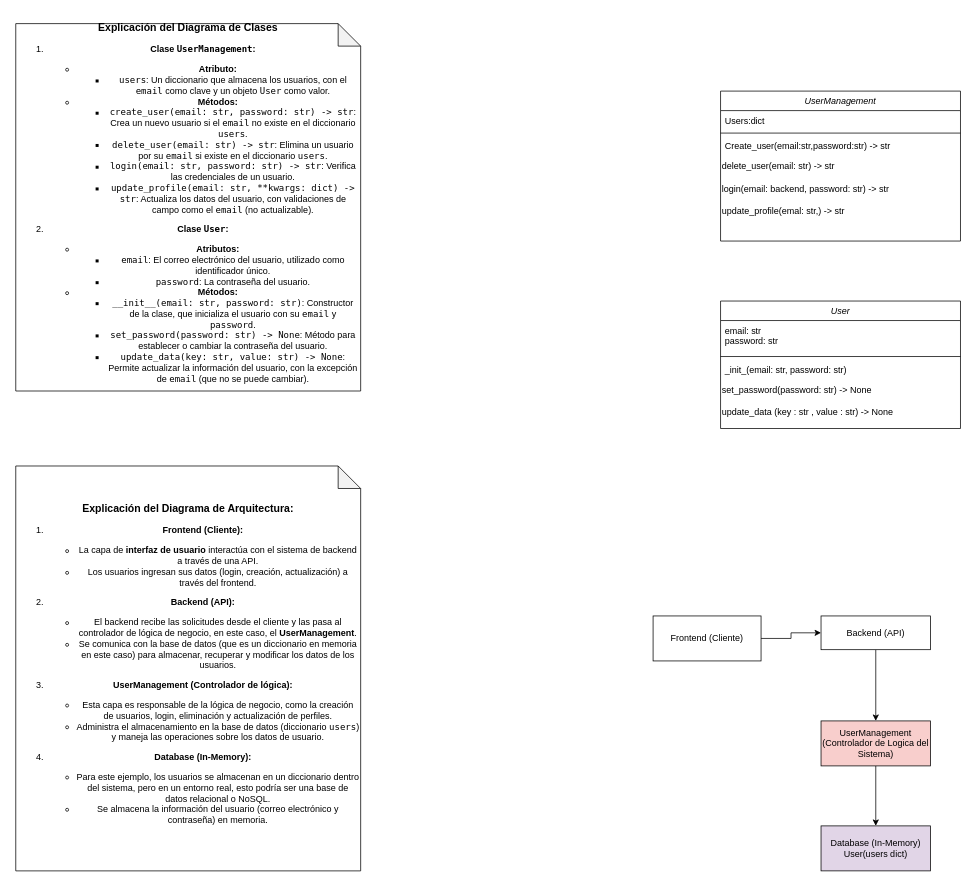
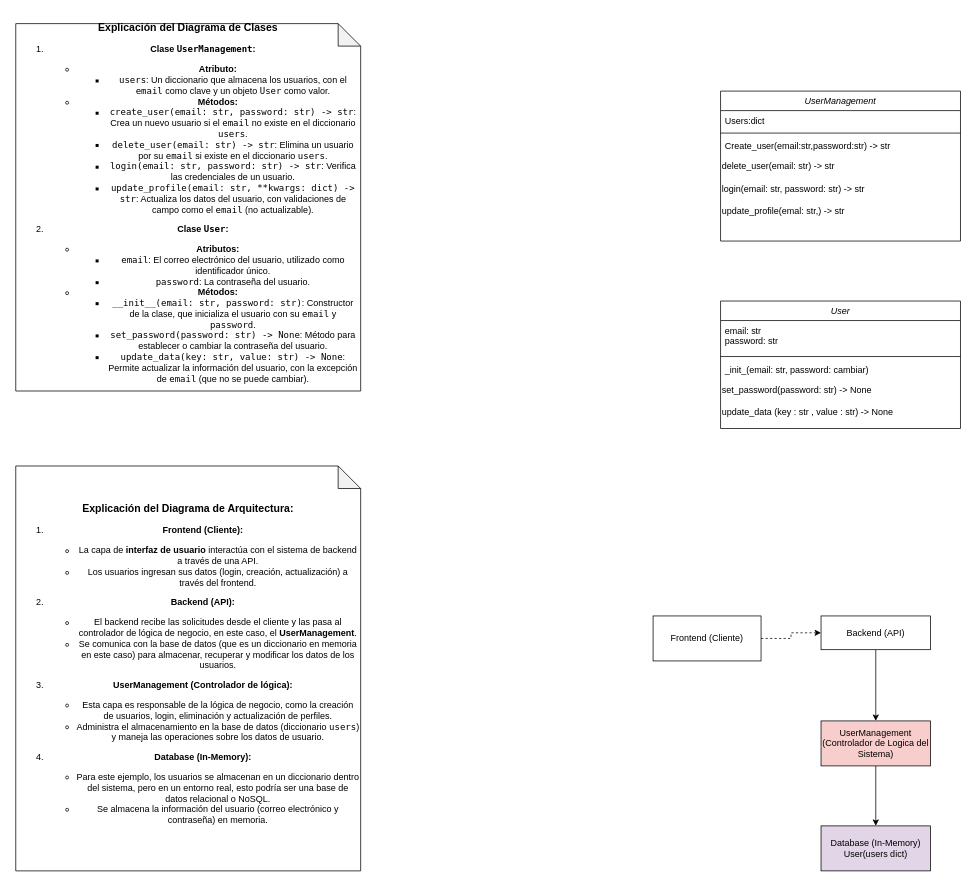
node "login(email: backend, password: str) -> str": label "login(email: backend, password: str) -> str" -> "login(email: str, password: str) -> str"
node "_init_(email: str, password: str)": label "_init_(email: str, password: str)" -> "_init_(email: str, password: cambiar)"
edge "Frontend (Cliente)" -> "Backend (API)": style solid -> dashed
